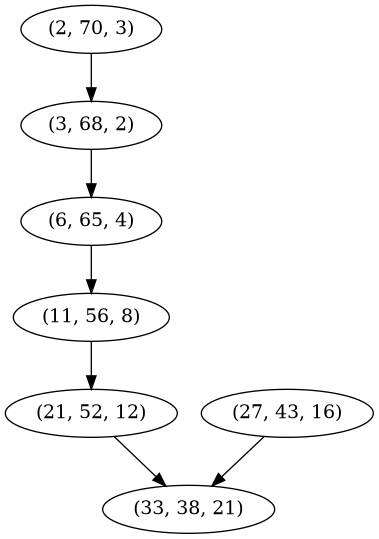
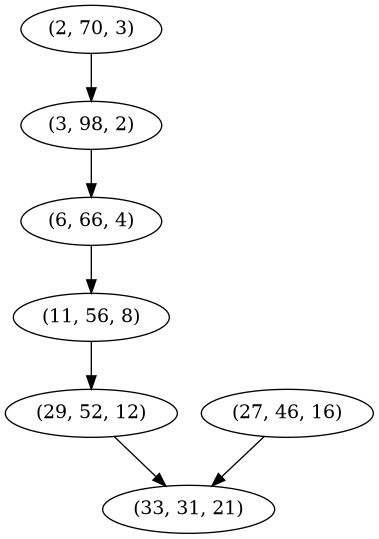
node "(3, 68, 2)": label "(3, 68, 2)" -> "(3, 98, 2)"
node "(6, 65, 4)": label "(6, 65, 4)" -> "(6, 66, 4)"
node "(21, 52, 12)": label "(21, 52, 12)" -> "(29, 52, 12)"
node "(27, 43, 16)": label "(27, 43, 16)" -> "(27, 46, 16)"
node "(33, 38, 21)": label "(33, 38, 21)" -> "(33, 31, 21)"
